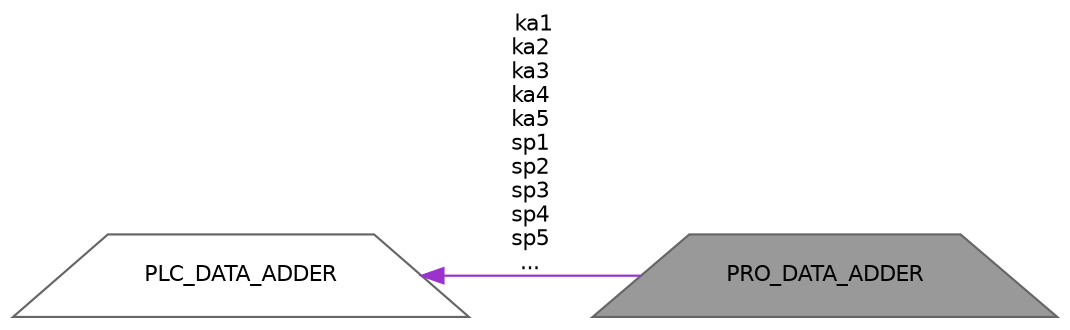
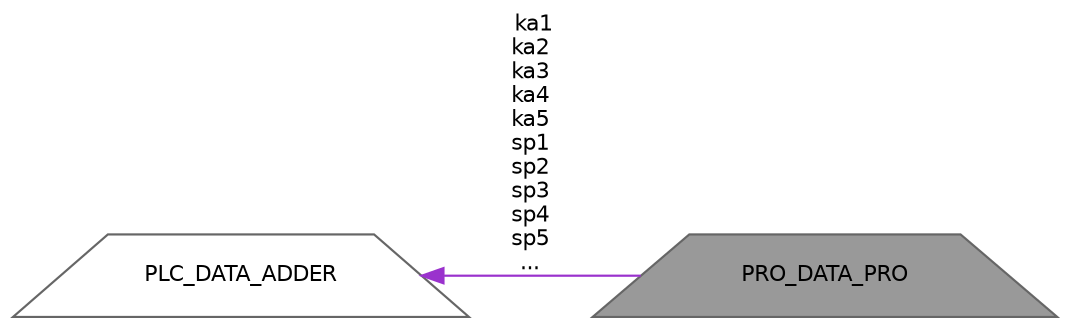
node "PRO_DATA_ADDER": label "PRO_DATA_ADDER" -> "PRO_DATA_PRO"
